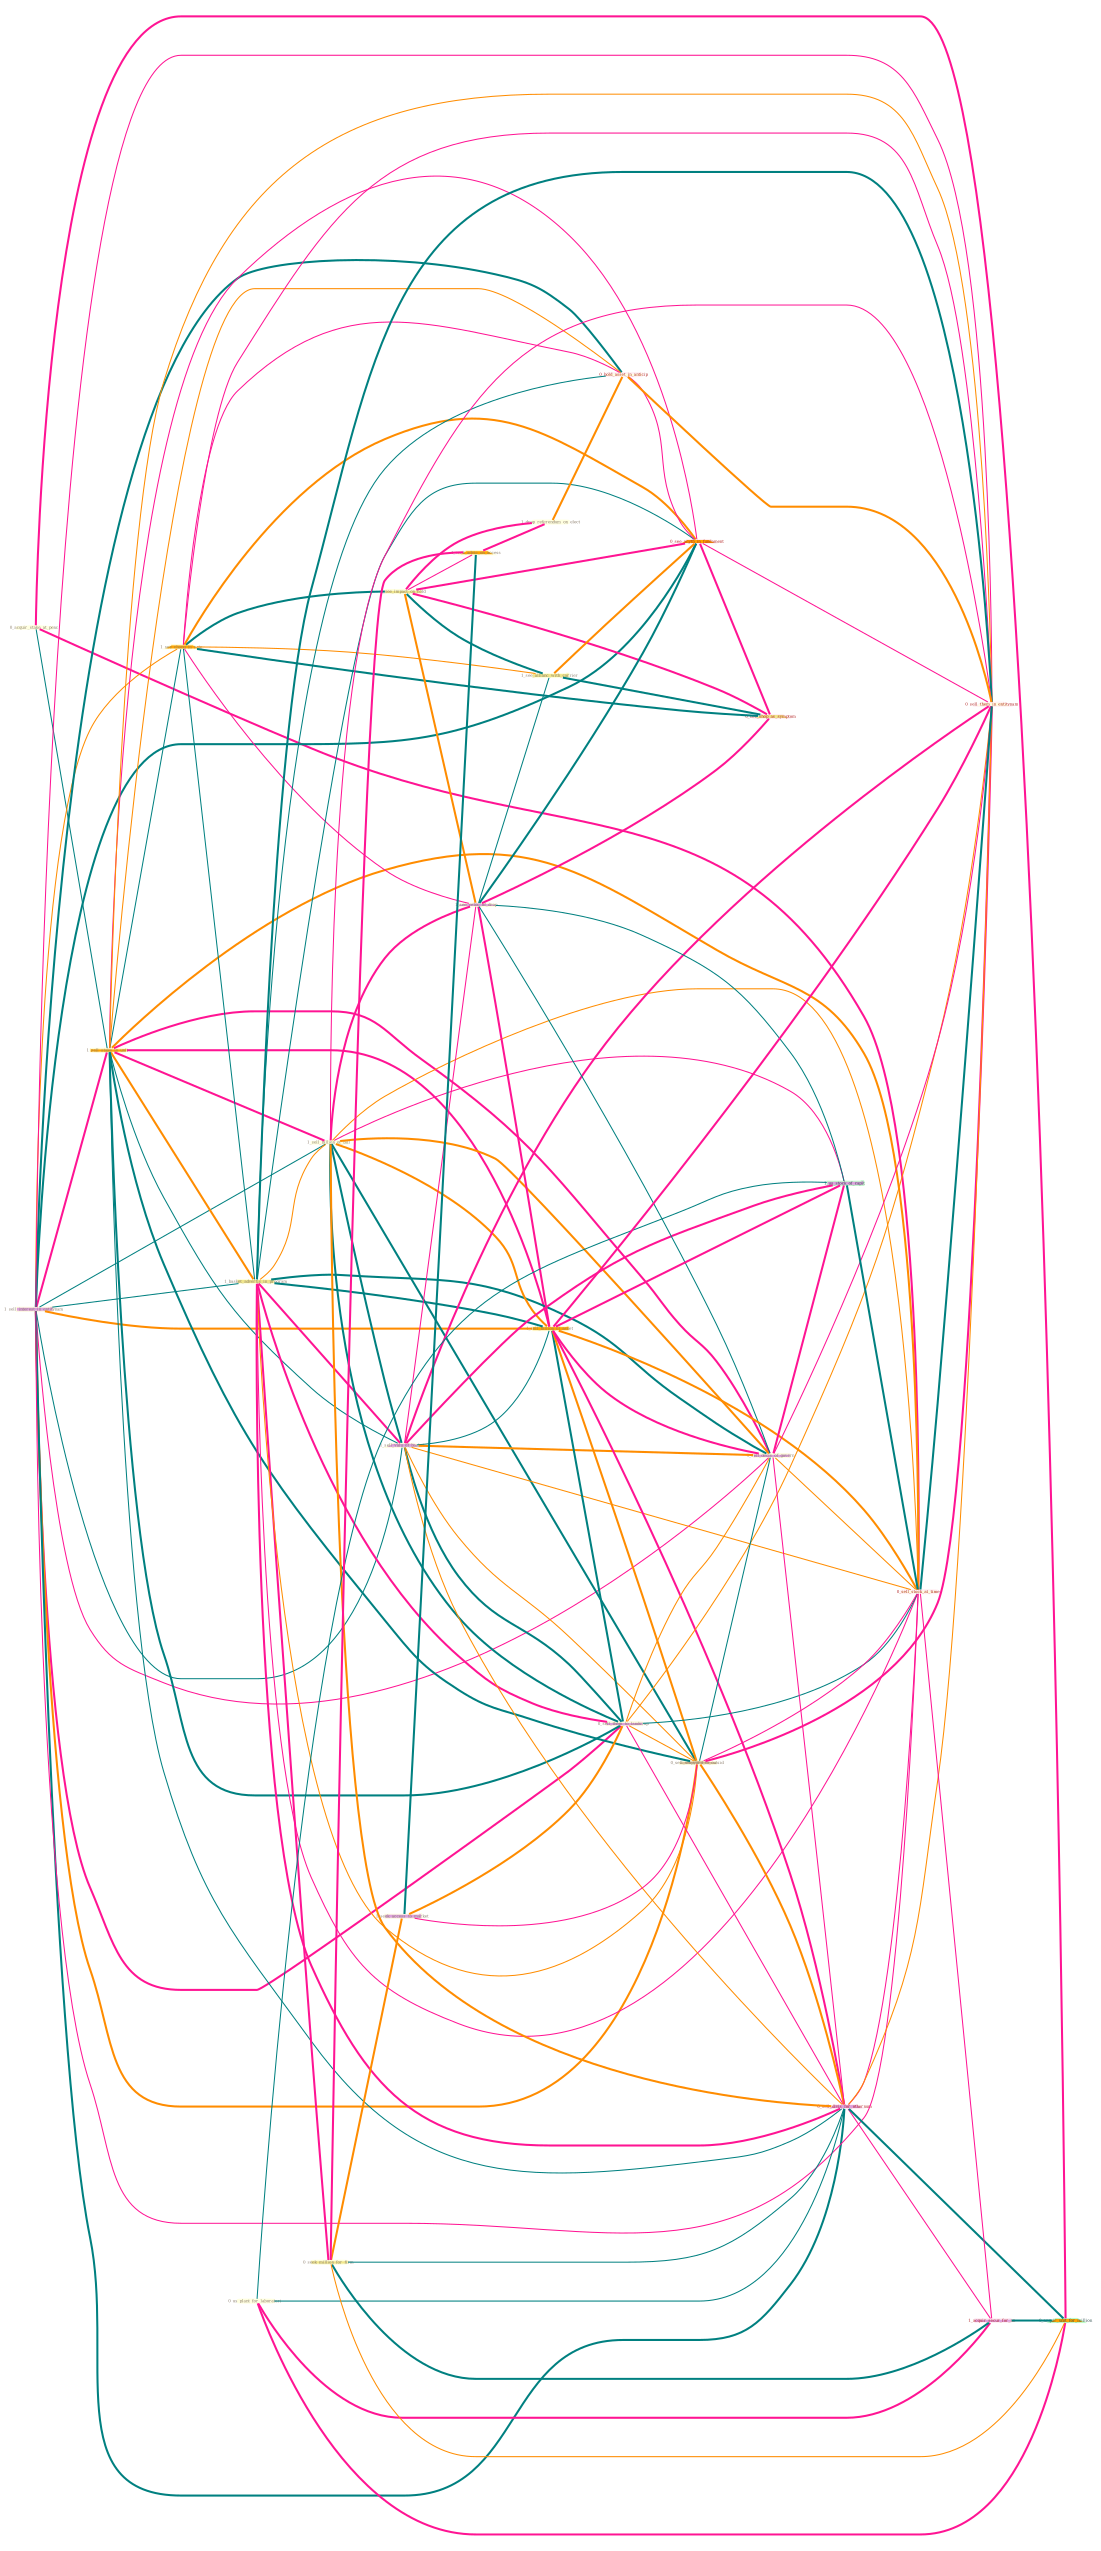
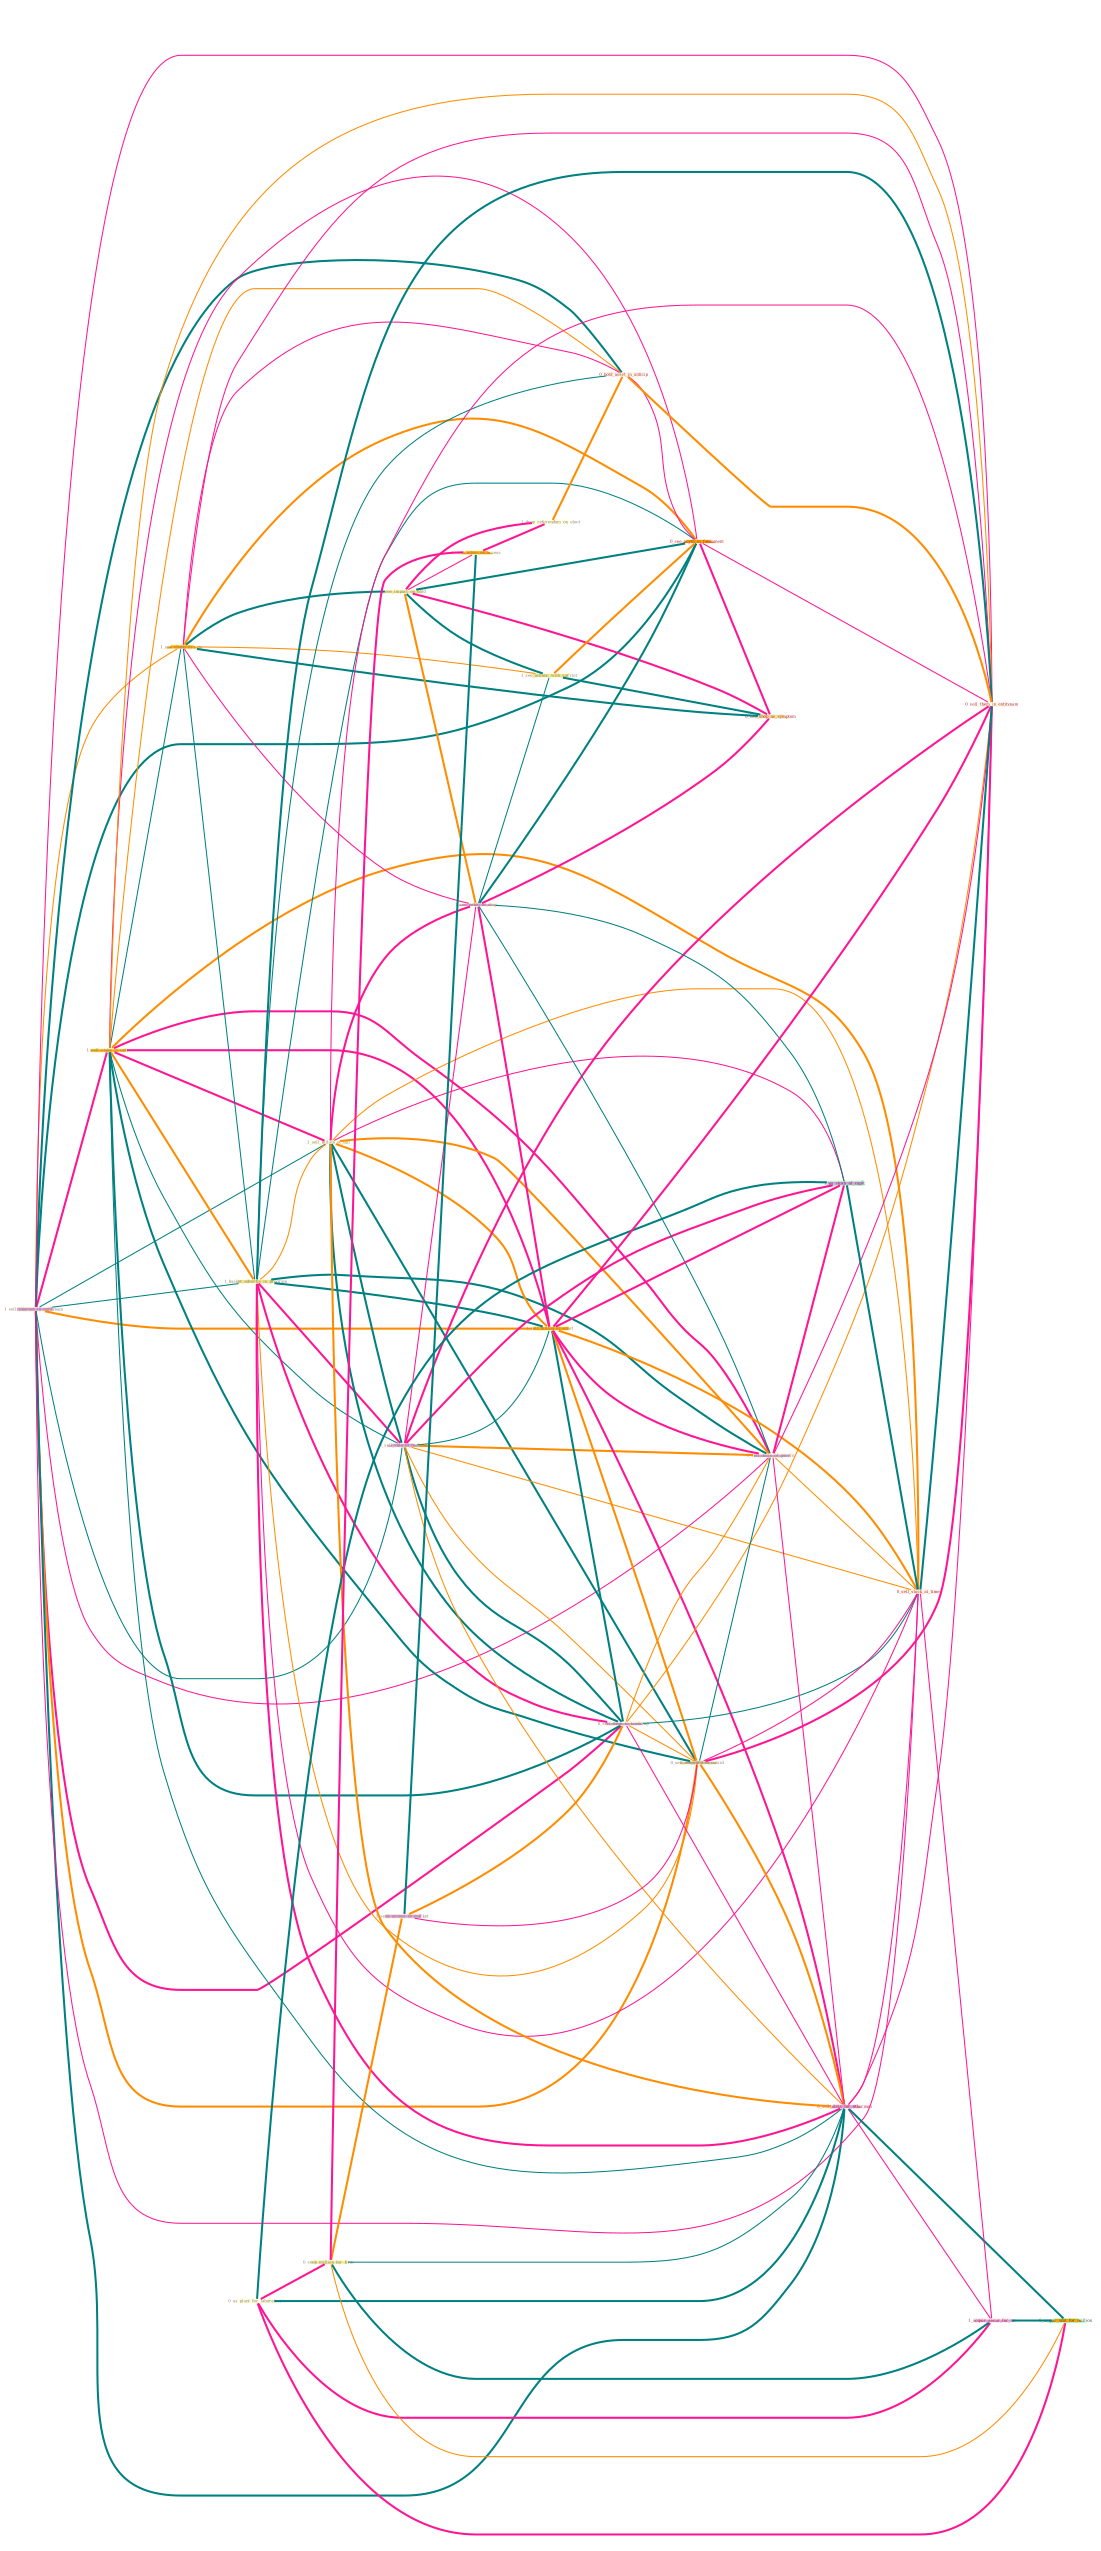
edge "0_see_anyth_in_fundament" -- "1_see_impact_on_hold": color deeppink -> teal
node "0_acquir_stake_at_penc": removed
edge "0_sell_them_in_entitynam" -- "0_sell_divis_for_othernum": color darkorange -> deeppink
edge "1_us_stock_of_capit" -- "0_us_plant_for_laboratori": style solid -> bold
edge "1_basket_advertis_in_program" -- "0_seek_million_for_firm": now "0_us_plant_for_laboratori" -- "0_seek_million_for_firm"
edge "0_sell_divis_for_othernum" -- "0_us_plant_for_laboratori": style solid -> bold
